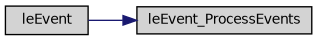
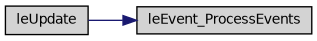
node "leEvent": label "leEvent" -> "leUpdate"
